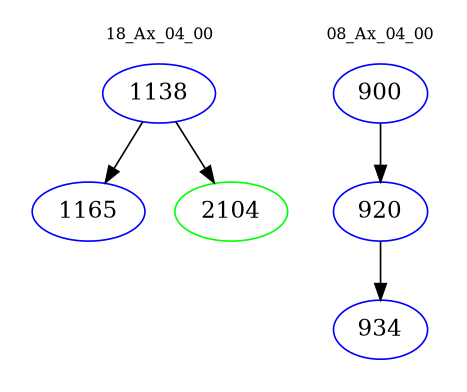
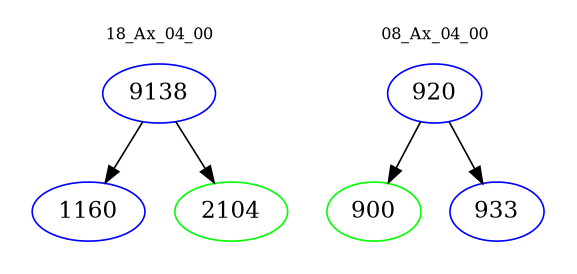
node "1138": label "1138" -> "9138"
node "900": color blue -> green
edge "900" -> "920": reversed
node "1165": label "1165" -> "1160"
node "934": label "934" -> "933"
